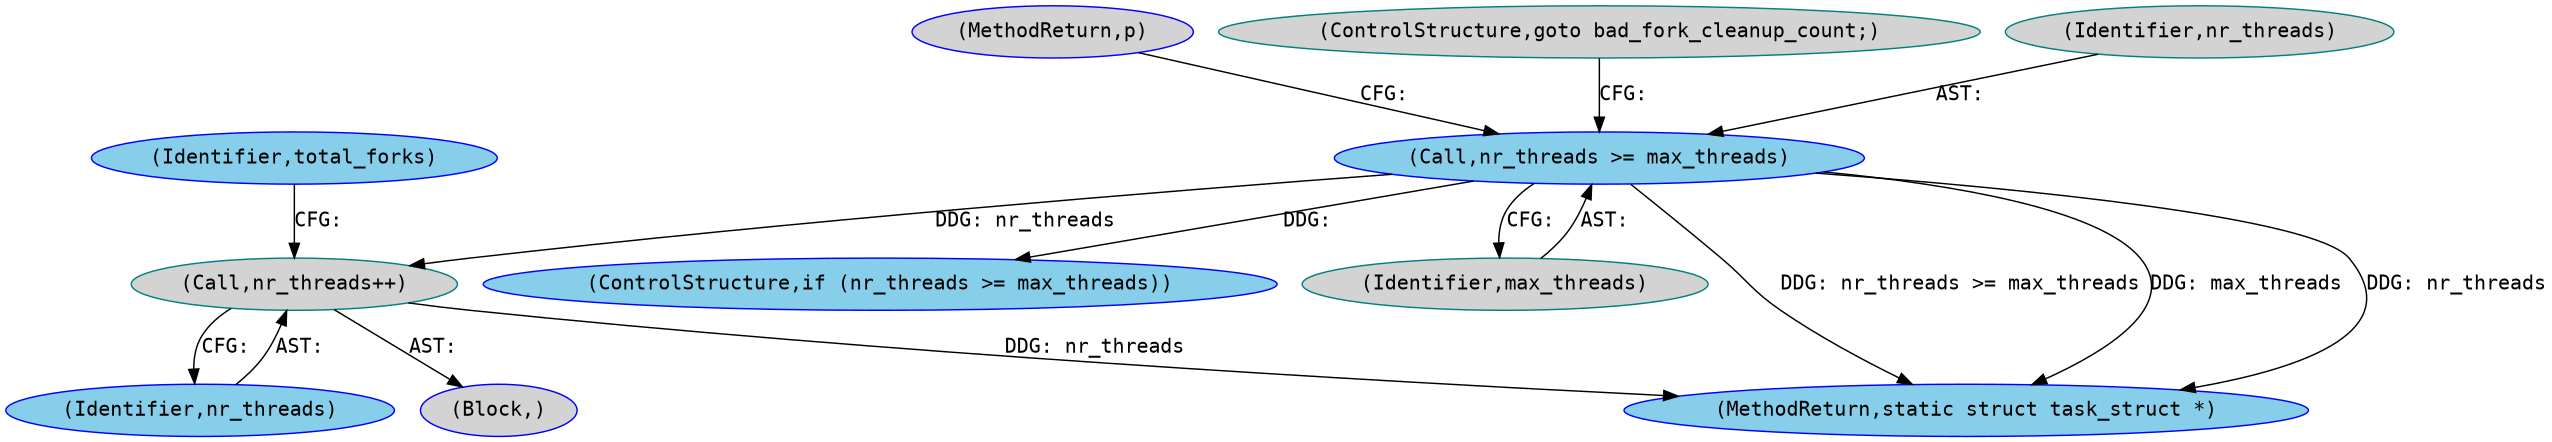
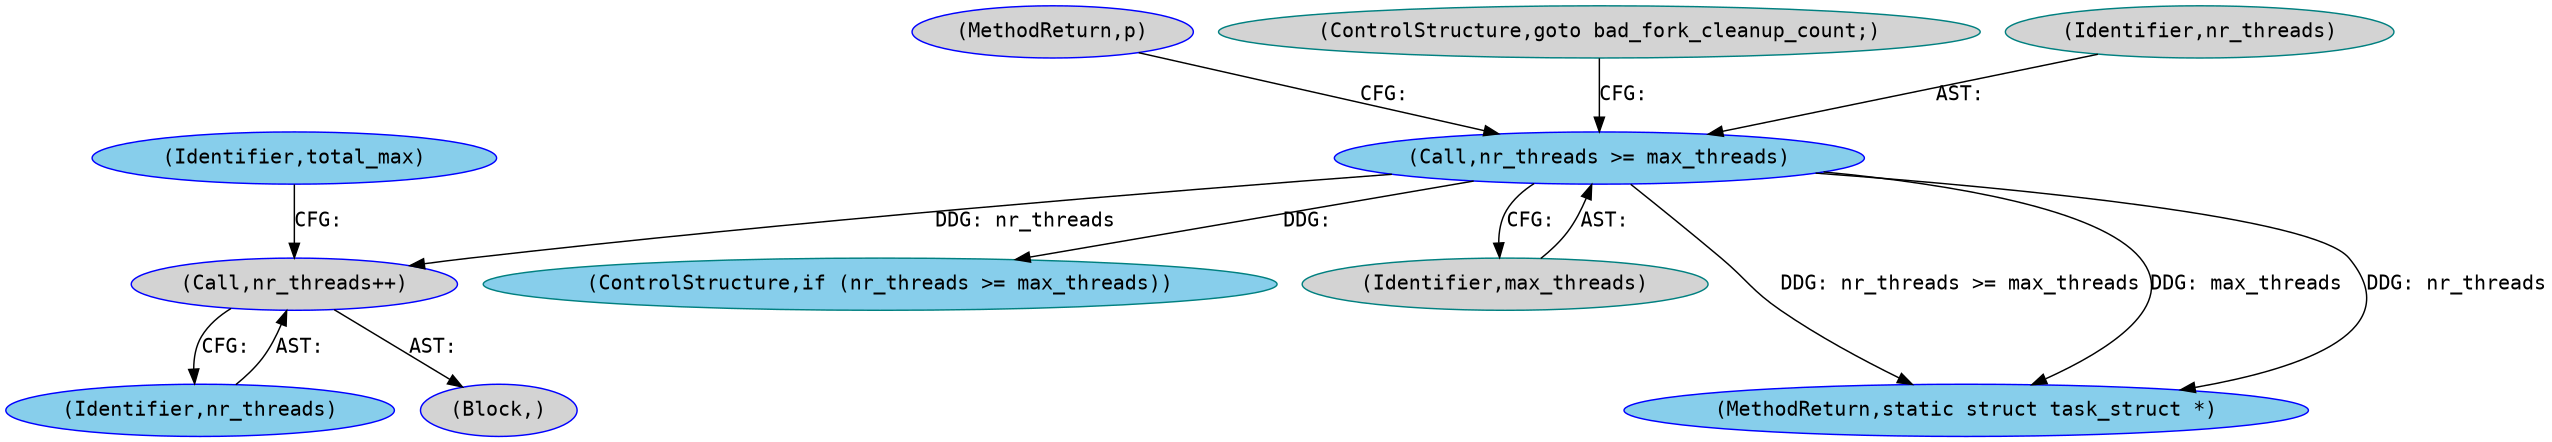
node "(Identifier,total_forks)": label "(Identifier,total_forks)" -> "(Identifier,total_max)"
node "(Call,nr_threads++)": color teal -> blue
node "(ControlStructure,if (nr_threads >= max_threads))": color blue -> teal
edge "(Call,nr_threads++)" -> "(MethodReturn,static struct task_struct *)": removed, label "DDG: nr_threads"
